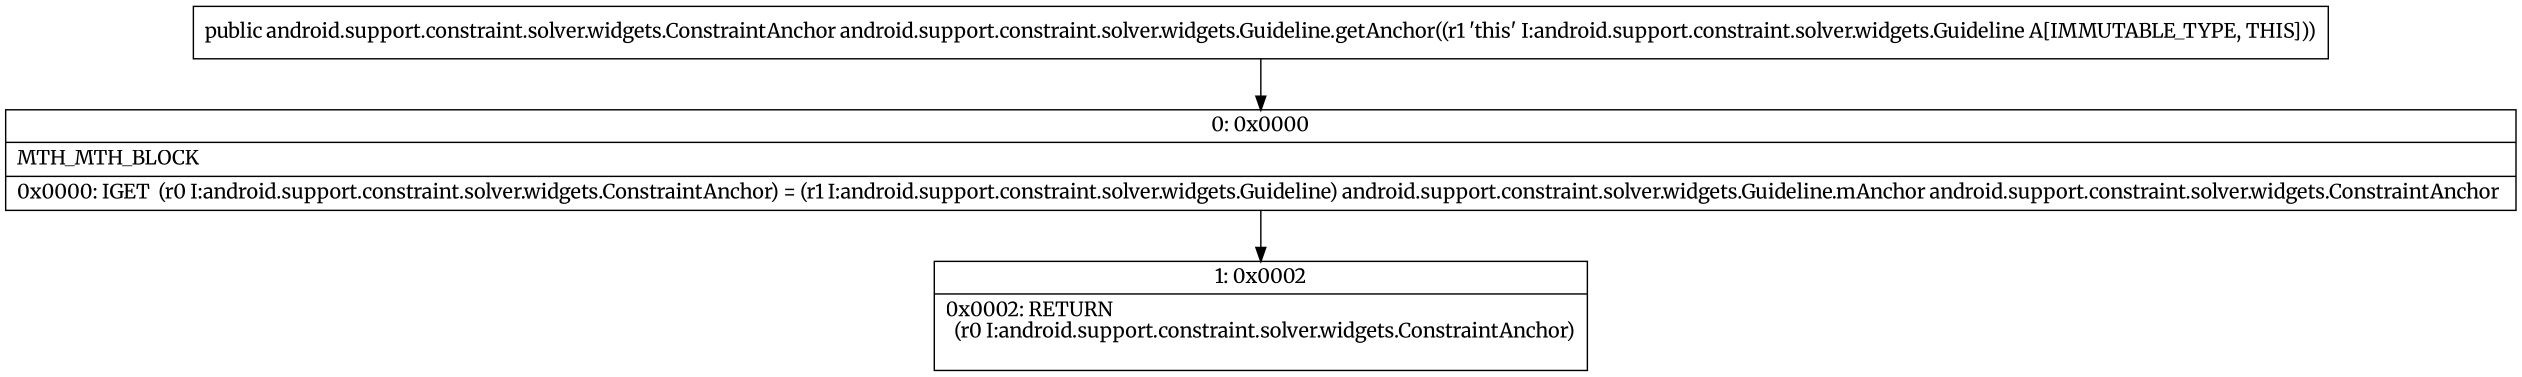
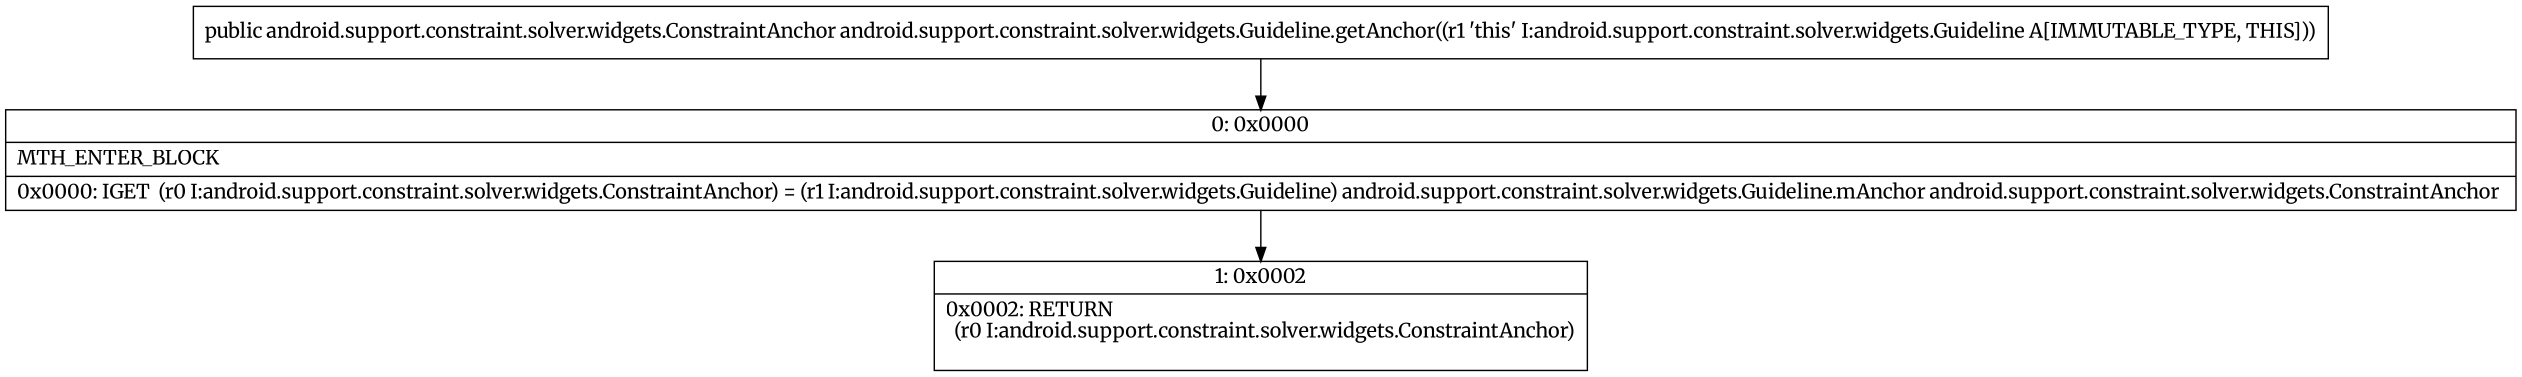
node "0: 0x0000": text "MTH_MTH_BLOCK" -> "MTH_ENTER_BLOCK"
